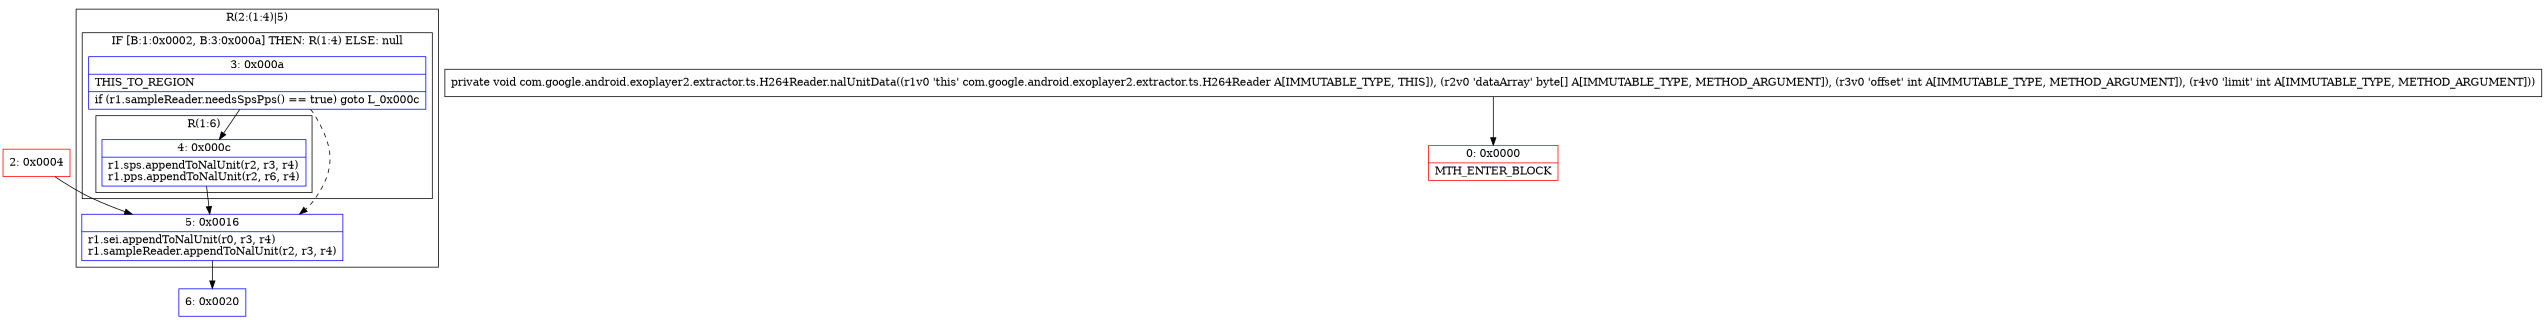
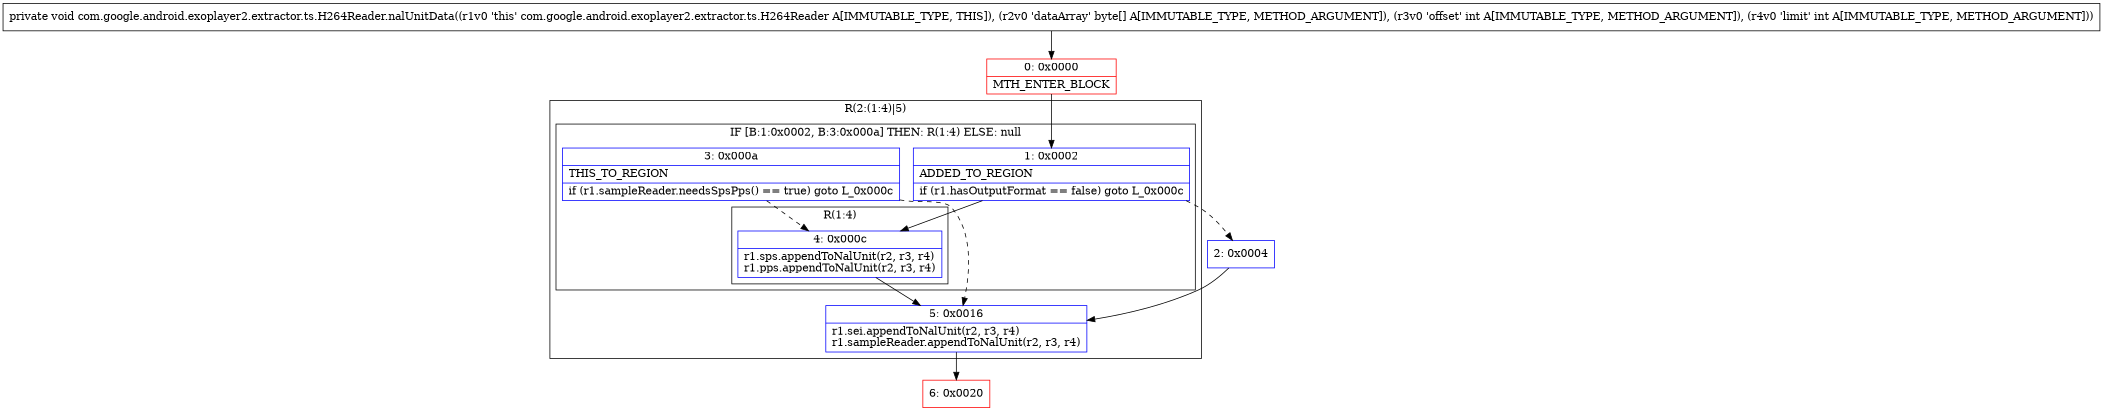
edge "3: 0x000a" -> "4: 0x000c": style solid -> dashed
cluster "R(1:6)": label "R(1:6)" -> "R(1:4)"
node "2: 0x0004": color red -> blue
node "1: 0x0002": added
node "4: 0x000c": text "r1.pps.appendToNalUnit(r2, r6, r4)" -> "r1.pps.appendToNalUnit(r2, r3, r4)"
node "5: 0x0016": text "r1.sei.appendToNalUnit(r0, r3, r4)" -> "r1.sei.appendToNalUnit(r2, r3, r4)"
node "6: 0x0020": color blue -> red
